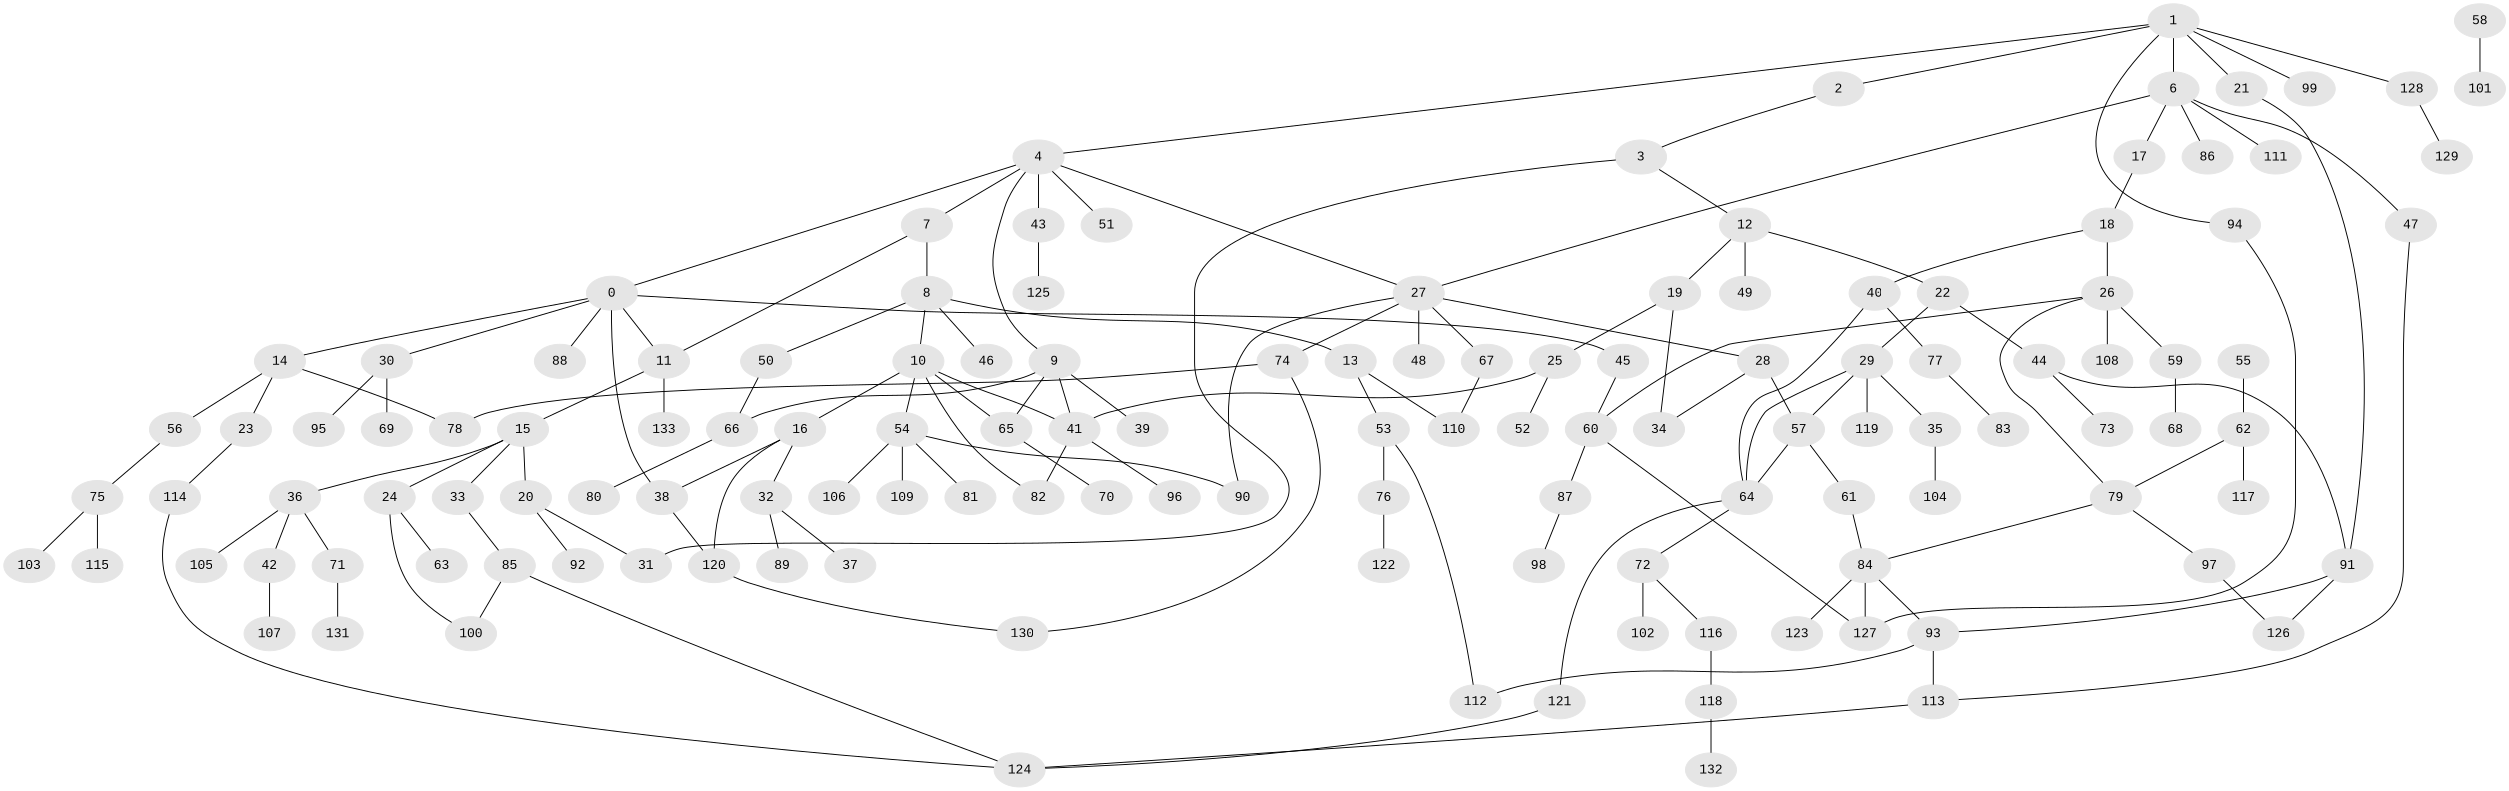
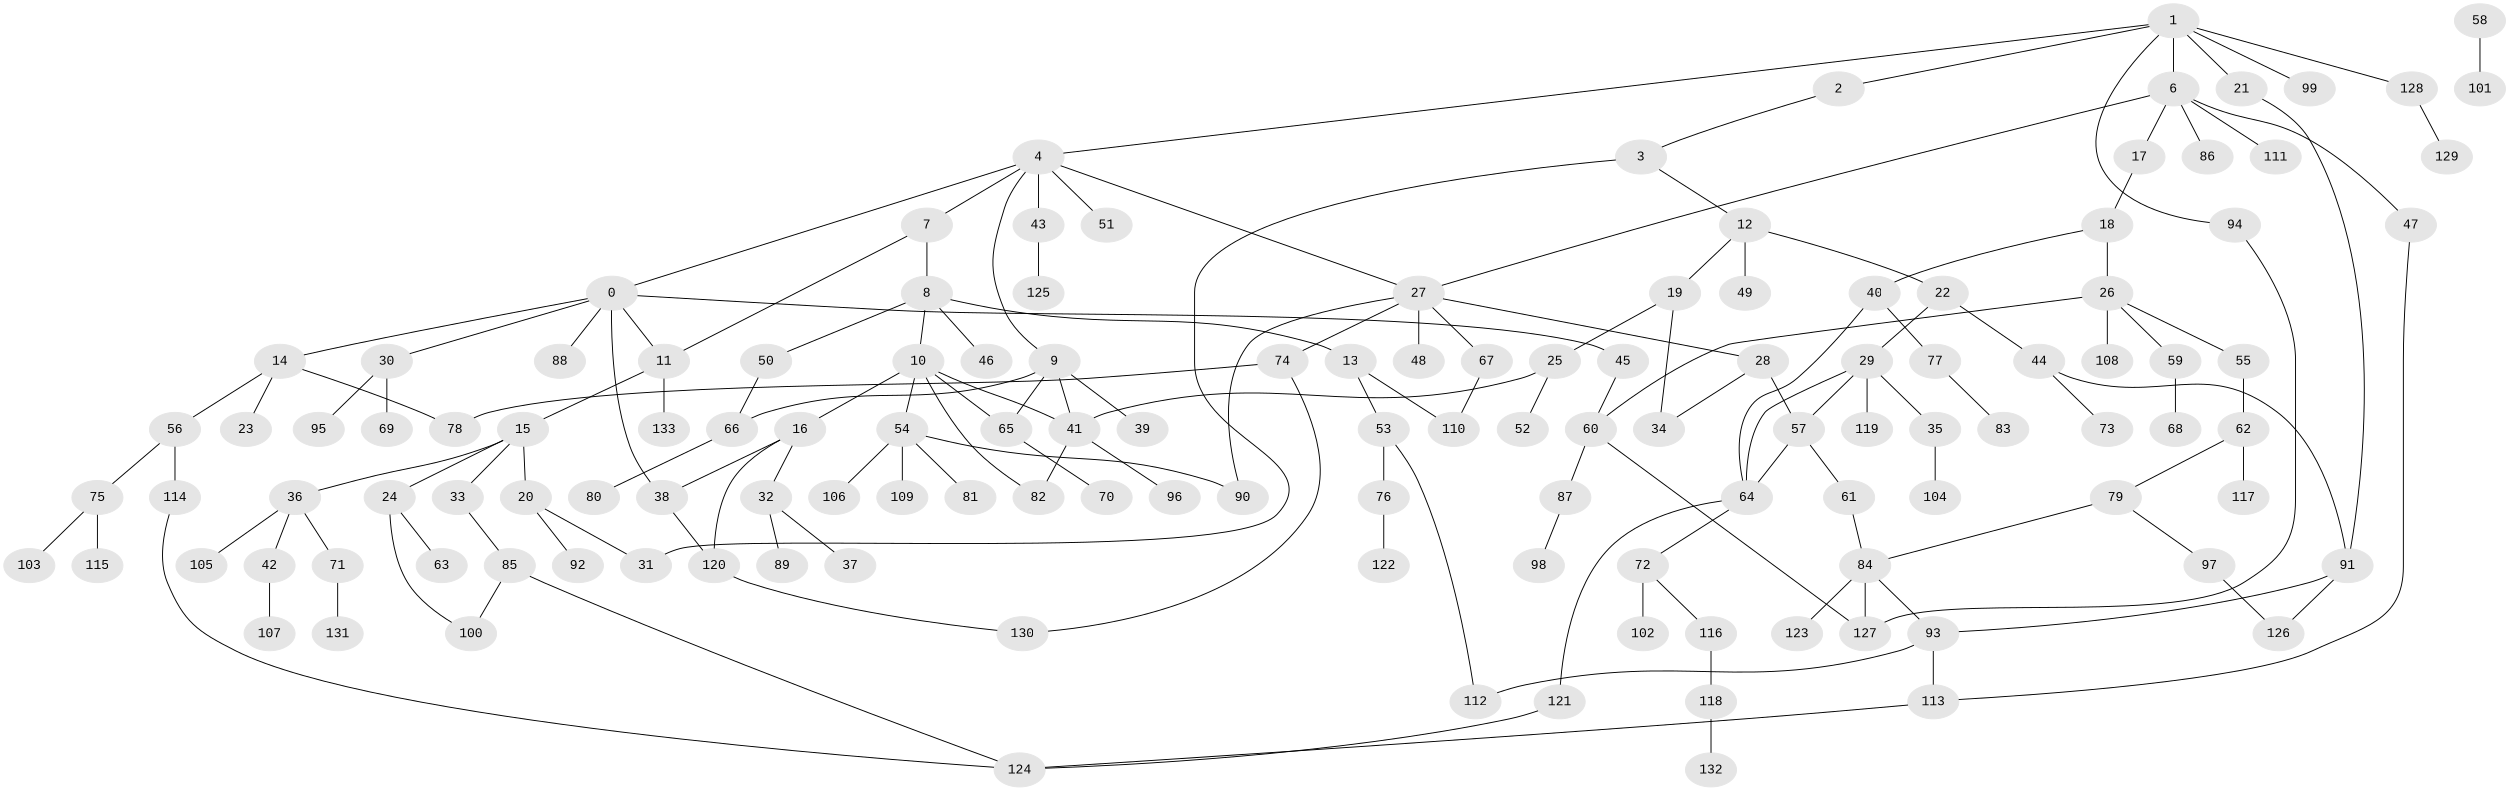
edge "26" -- "79": now "26" -- "55"
edge "23" -- "114": now "56" -- "114"
